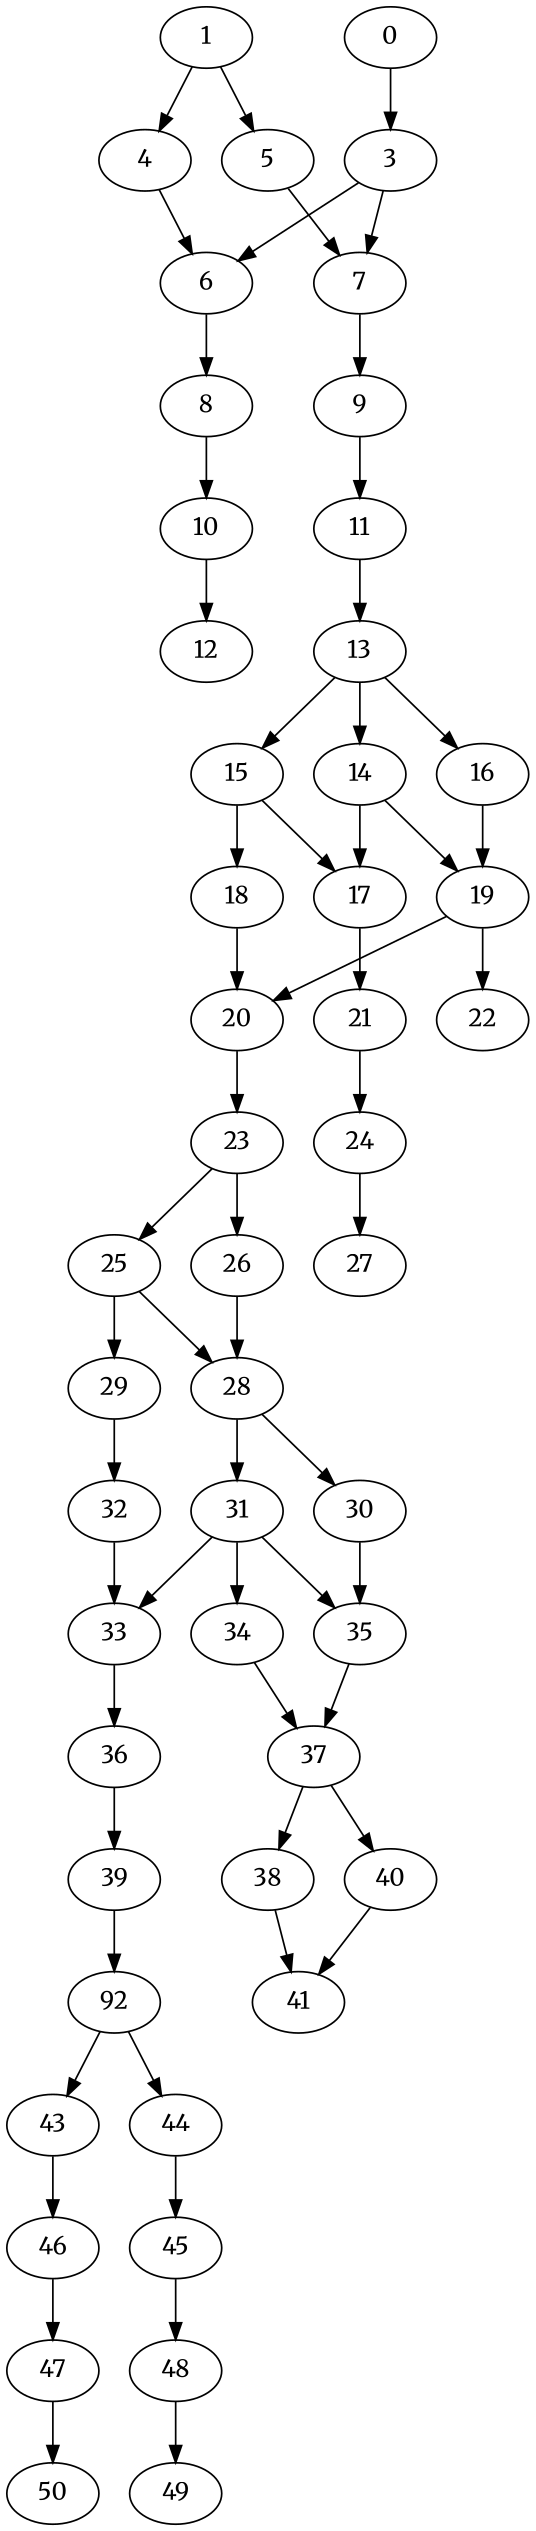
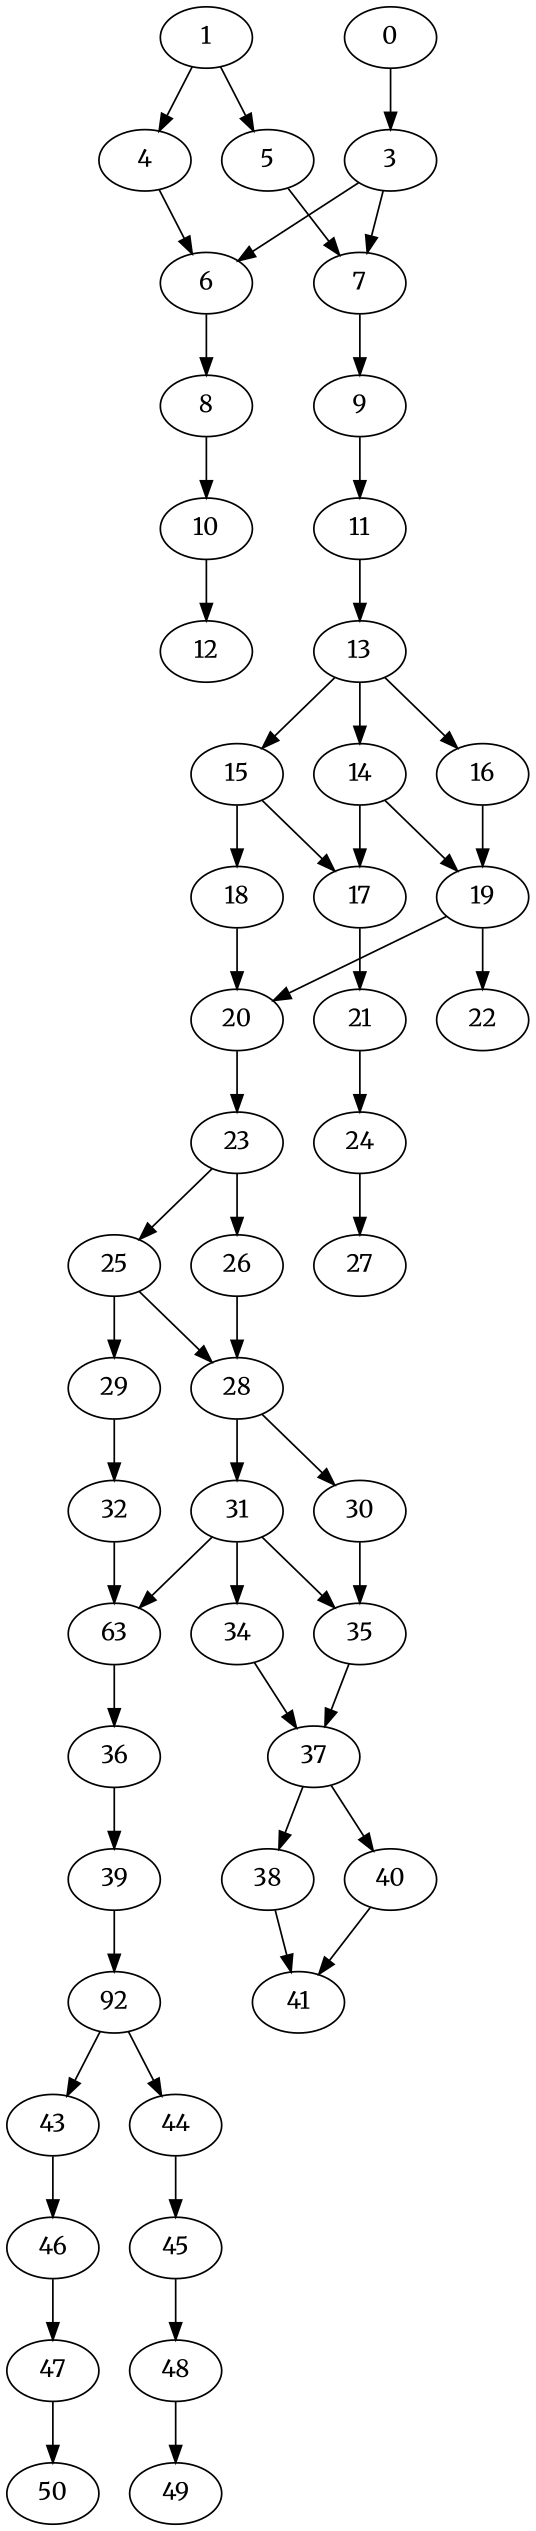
node "33": label "33" -> "63"
